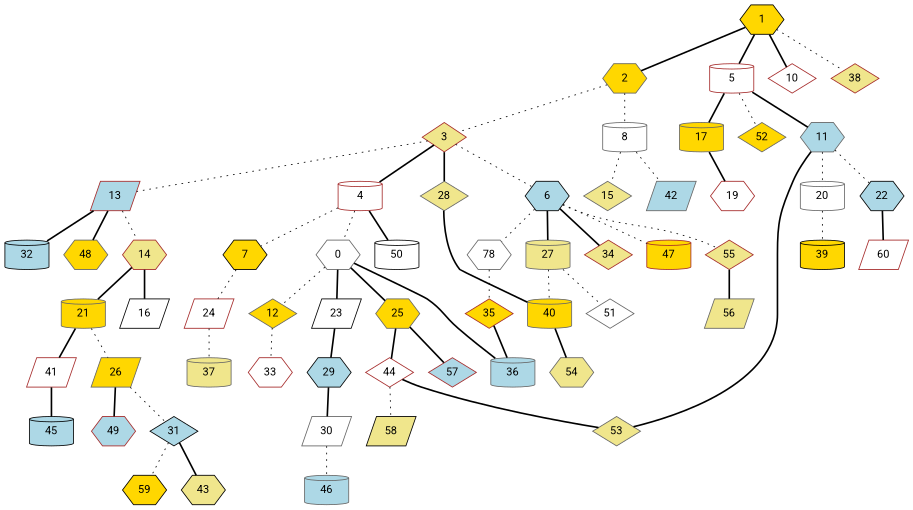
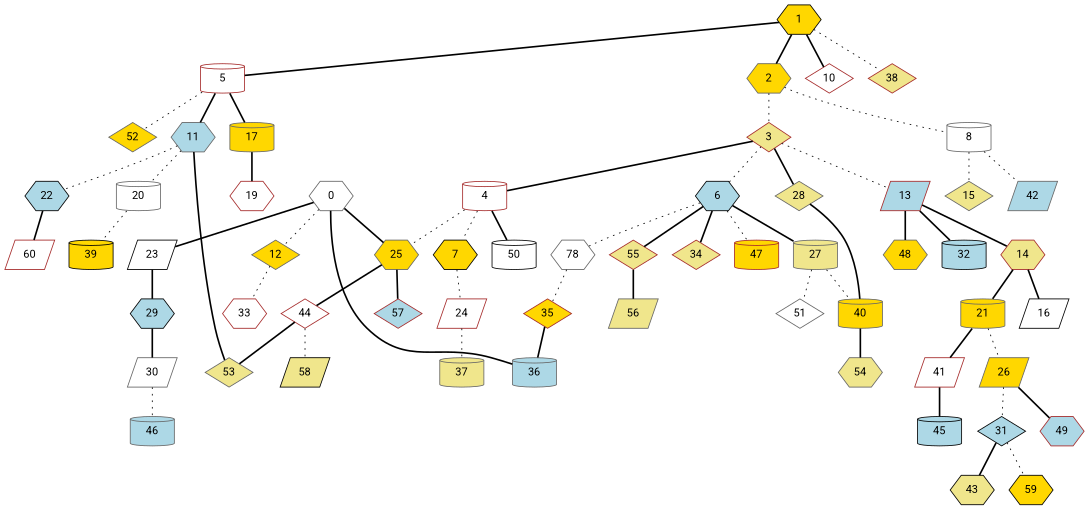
edge "13" -- "14": style dotted -> bold
edge "4" -- "0": now "4" -- "25"
edge "6" -- "55": style dotted -> bold
